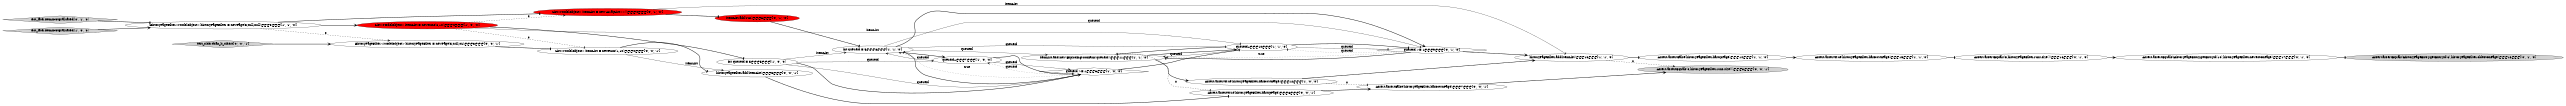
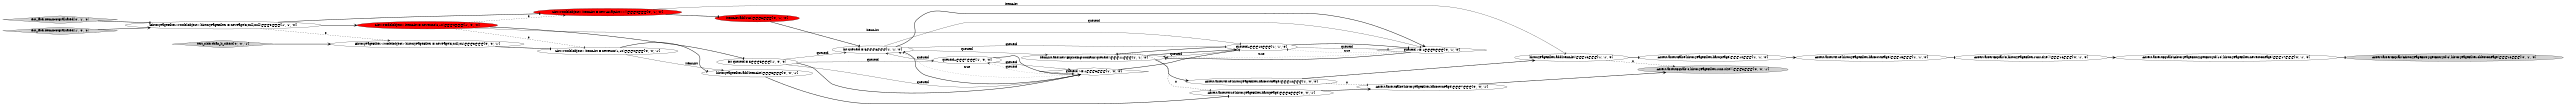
edge "queueId >= 1@@@9@@@['0', '1', '0']" -> "queueId--@@@10@@@['1', '1', '0']": label "queueId" -> "true"
edge "int queueId = 5@@@5@@@['1', '0', '0']" -> "int queueId = 5@@@8@@@['1', '1', '0']": label "itemList" -> "queueId"
edge "queueId >= 1@@@9@@@['0', '1', '0']" -> "historyPageFilter.add(itemList)@@@13@@@['1', '1', '0']": removed
edge "int queueId = 5@@@8@@@['1', '1', '0']" -> "queueId--@@@7@@@['1', '0', '0']": removed
